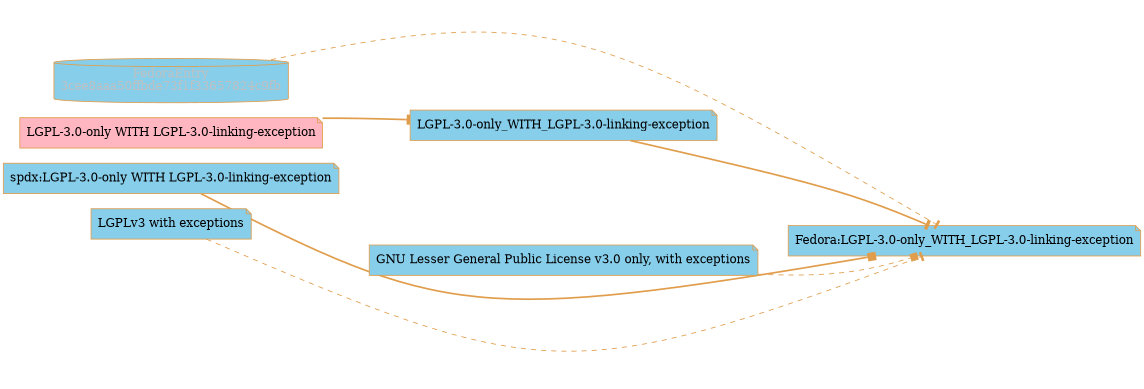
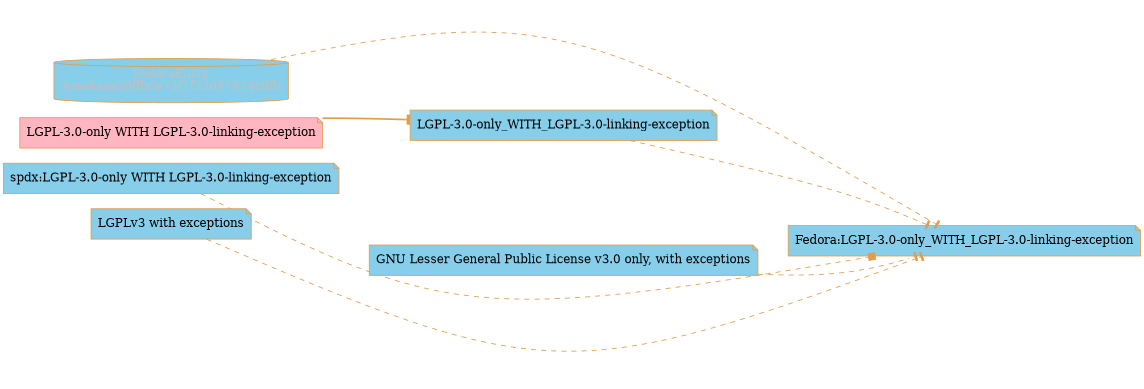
edge "LGPL-3.0-only_WITH_LGPL-3.0-linking-exception" -> "Fedora:LGPL-3.0-only_WITH_LGPL-3.0-linking-exception": style bold -> dashed
edge "GNU Lesser General Public License v3.0 only, with exceptions" -> "Fedora:LGPL-3.0-only_WITH_LGPL-3.0-linking-exception": arrowhead box -> tee
edge "spdx:LGPL-3.0-only WITH LGPL-3.0-linking-exception" -> "Fedora:LGPL-3.0-only_WITH_LGPL-3.0-linking-exception": style bold -> dashed
